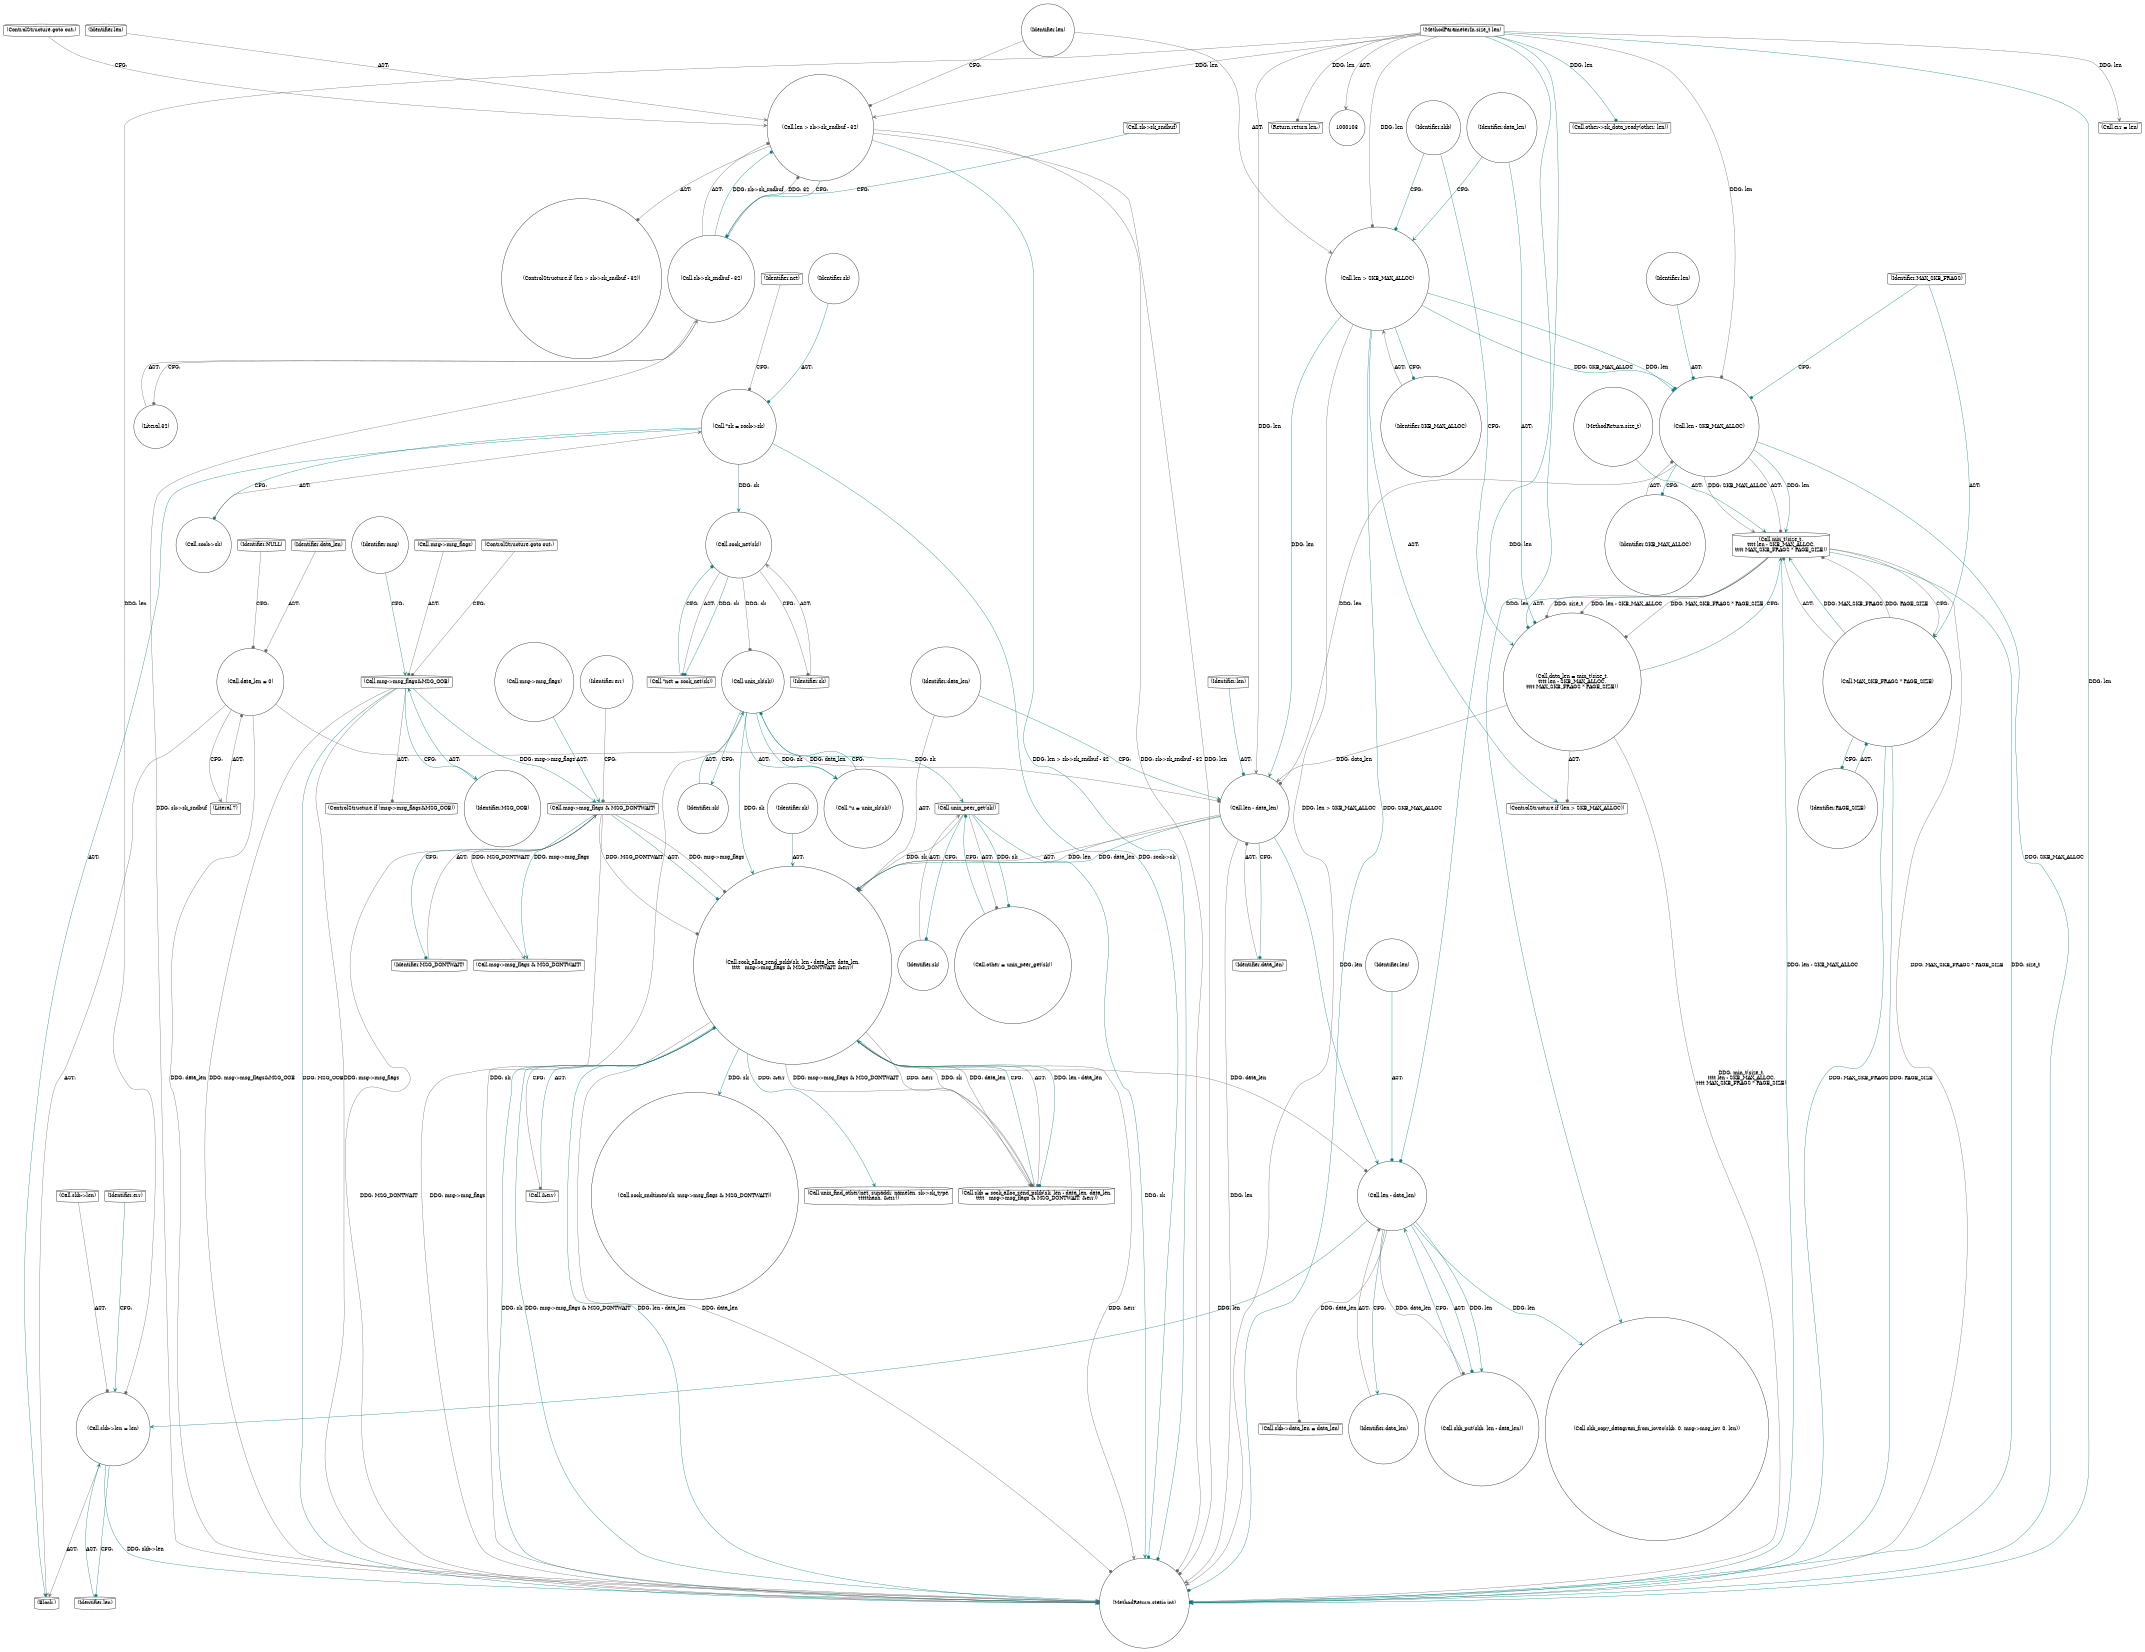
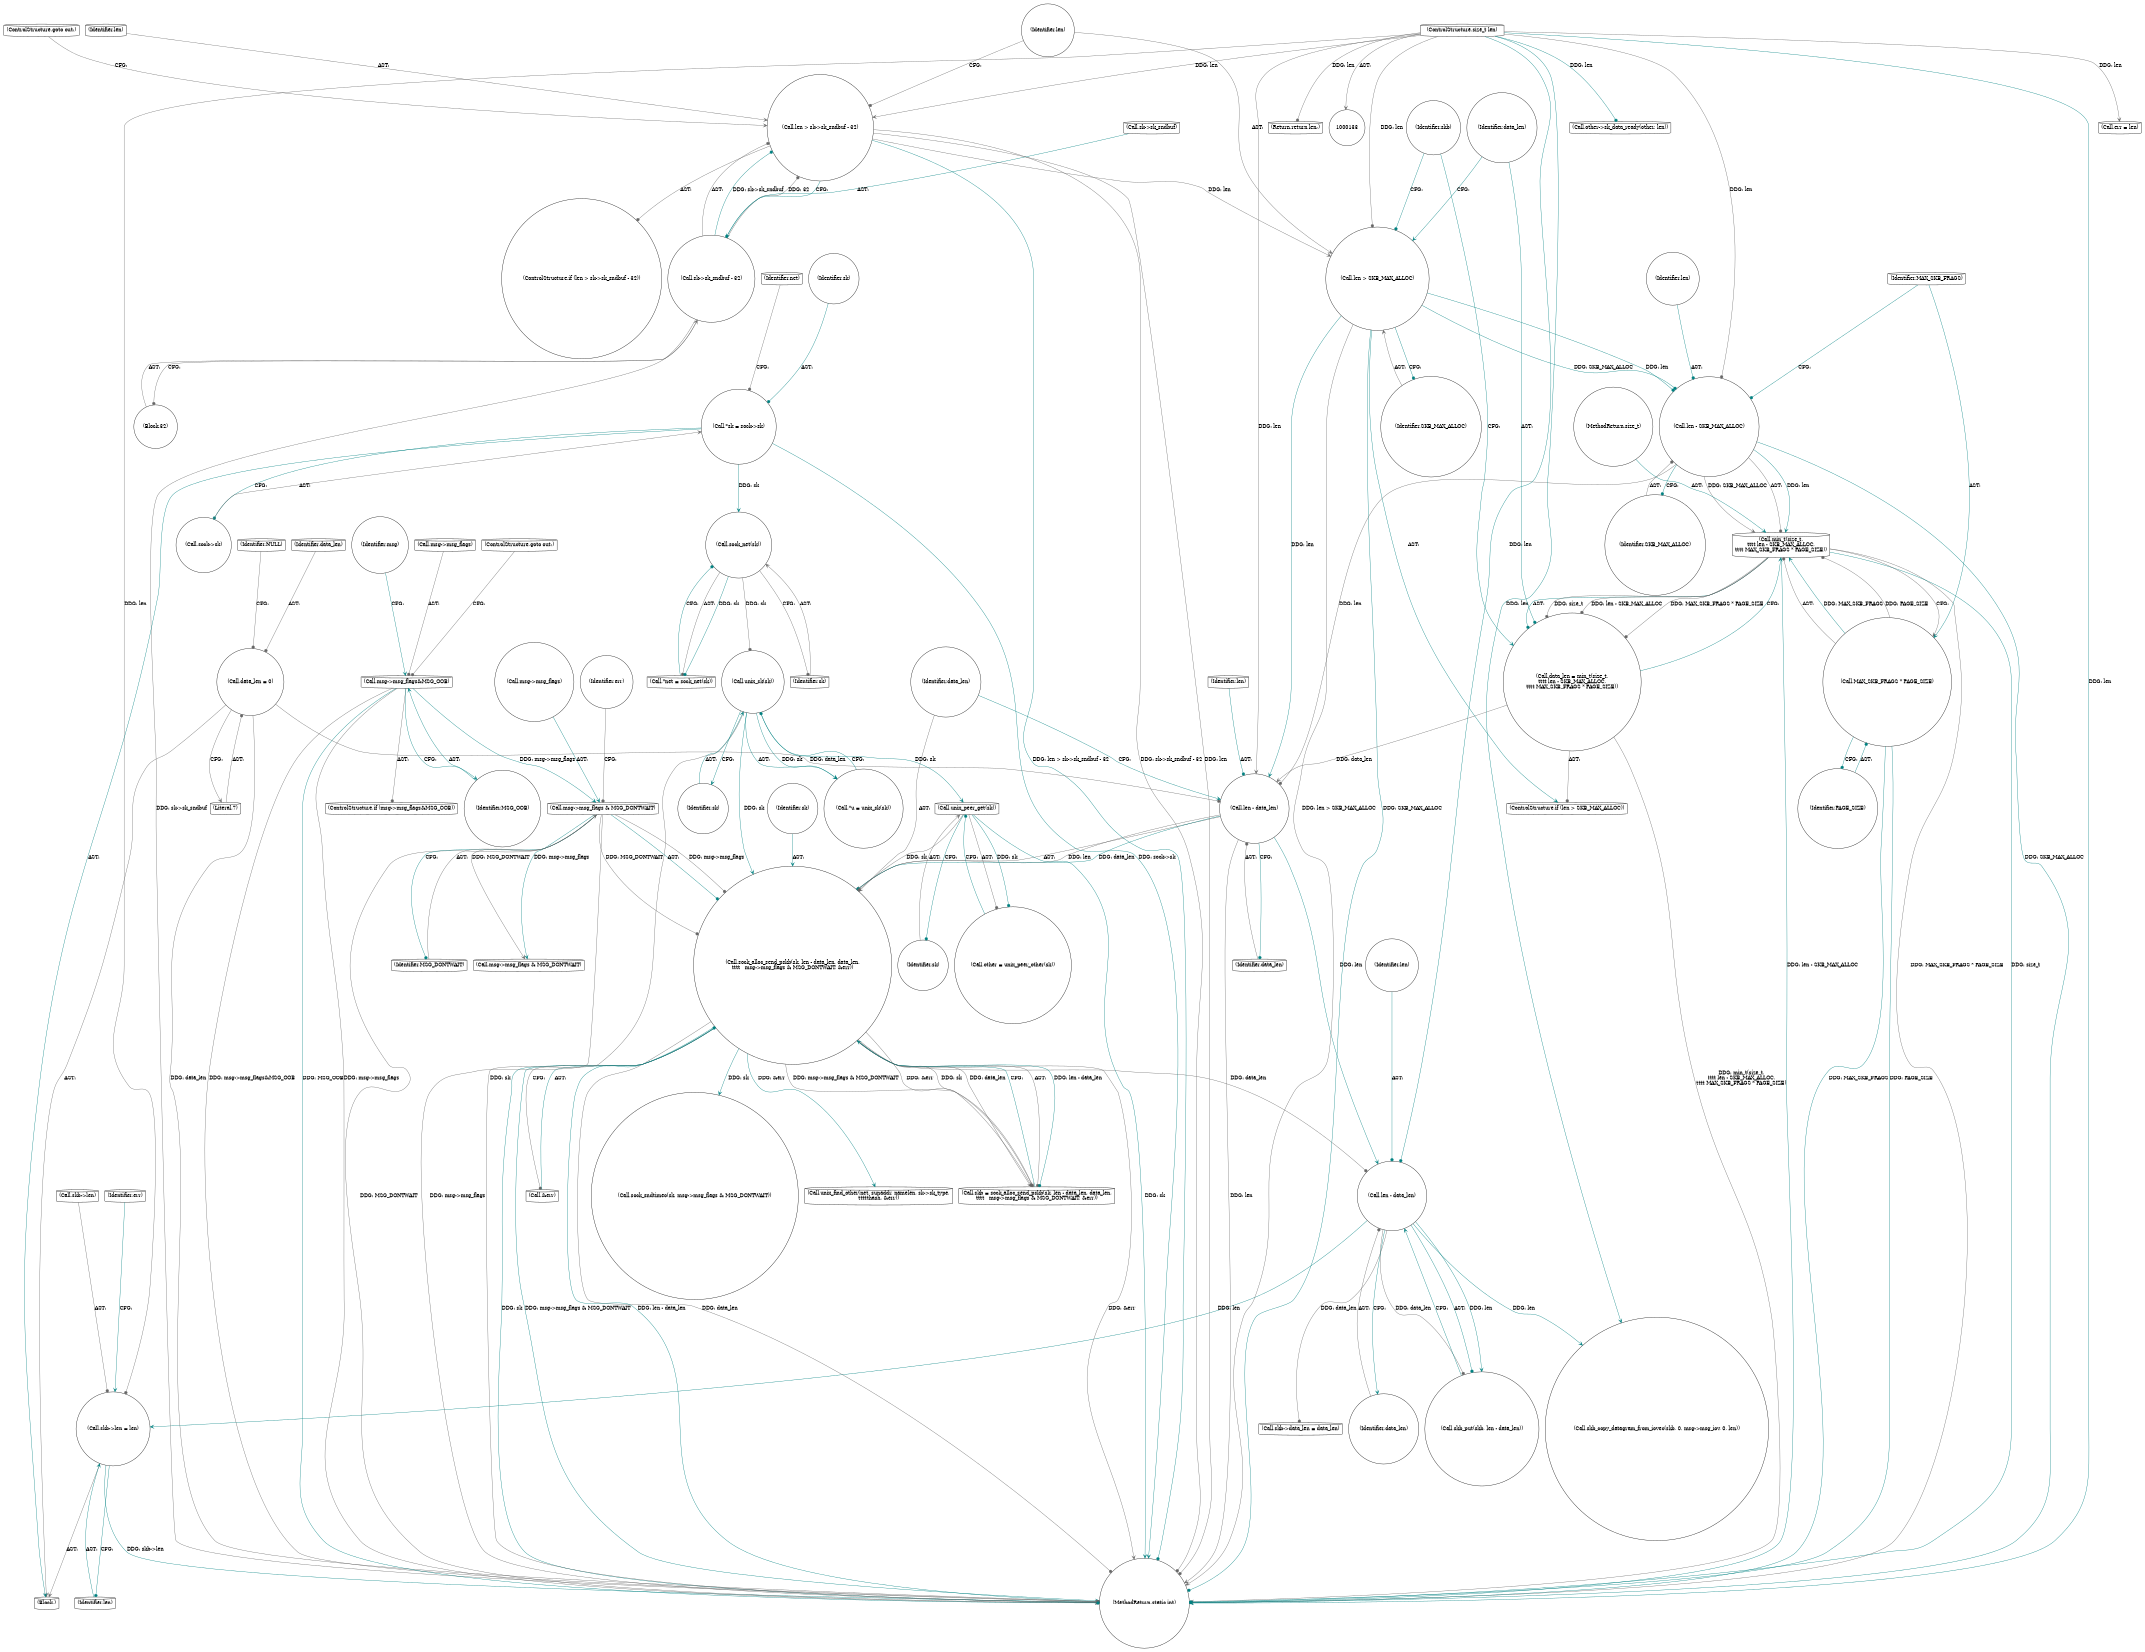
node "(MethodParameterIn,size_t len)": label "(MethodParameterIn,size_t len)" -> "(ControlStructure,size_t len)"
node "1000103": label "1000103" -> "1000133"
edge "(Call,len > sk->sk_sndbuf - 32)" -> "(Call,len > SKB_MAX_ALLOC)": added, label "DDG: len"
edge "(Call,sk->sk_sndbuf)" -> "(Call,sk->sk_sndbuf - 32)": label "CFG: " -> "AST: "
node "(Literal,32)": label "(Literal,32)" -> "(Block,32)"
edge "(Call,*sk = sock->sk)" -> "(MethodReturn,static int)": arrowhead dot -> vee
node "(Call,other = unix_peer_get(sk))": label "(Call,other = unix_peer_get(sk))" -> "(Call,other = unix_peer_other(sk))"
